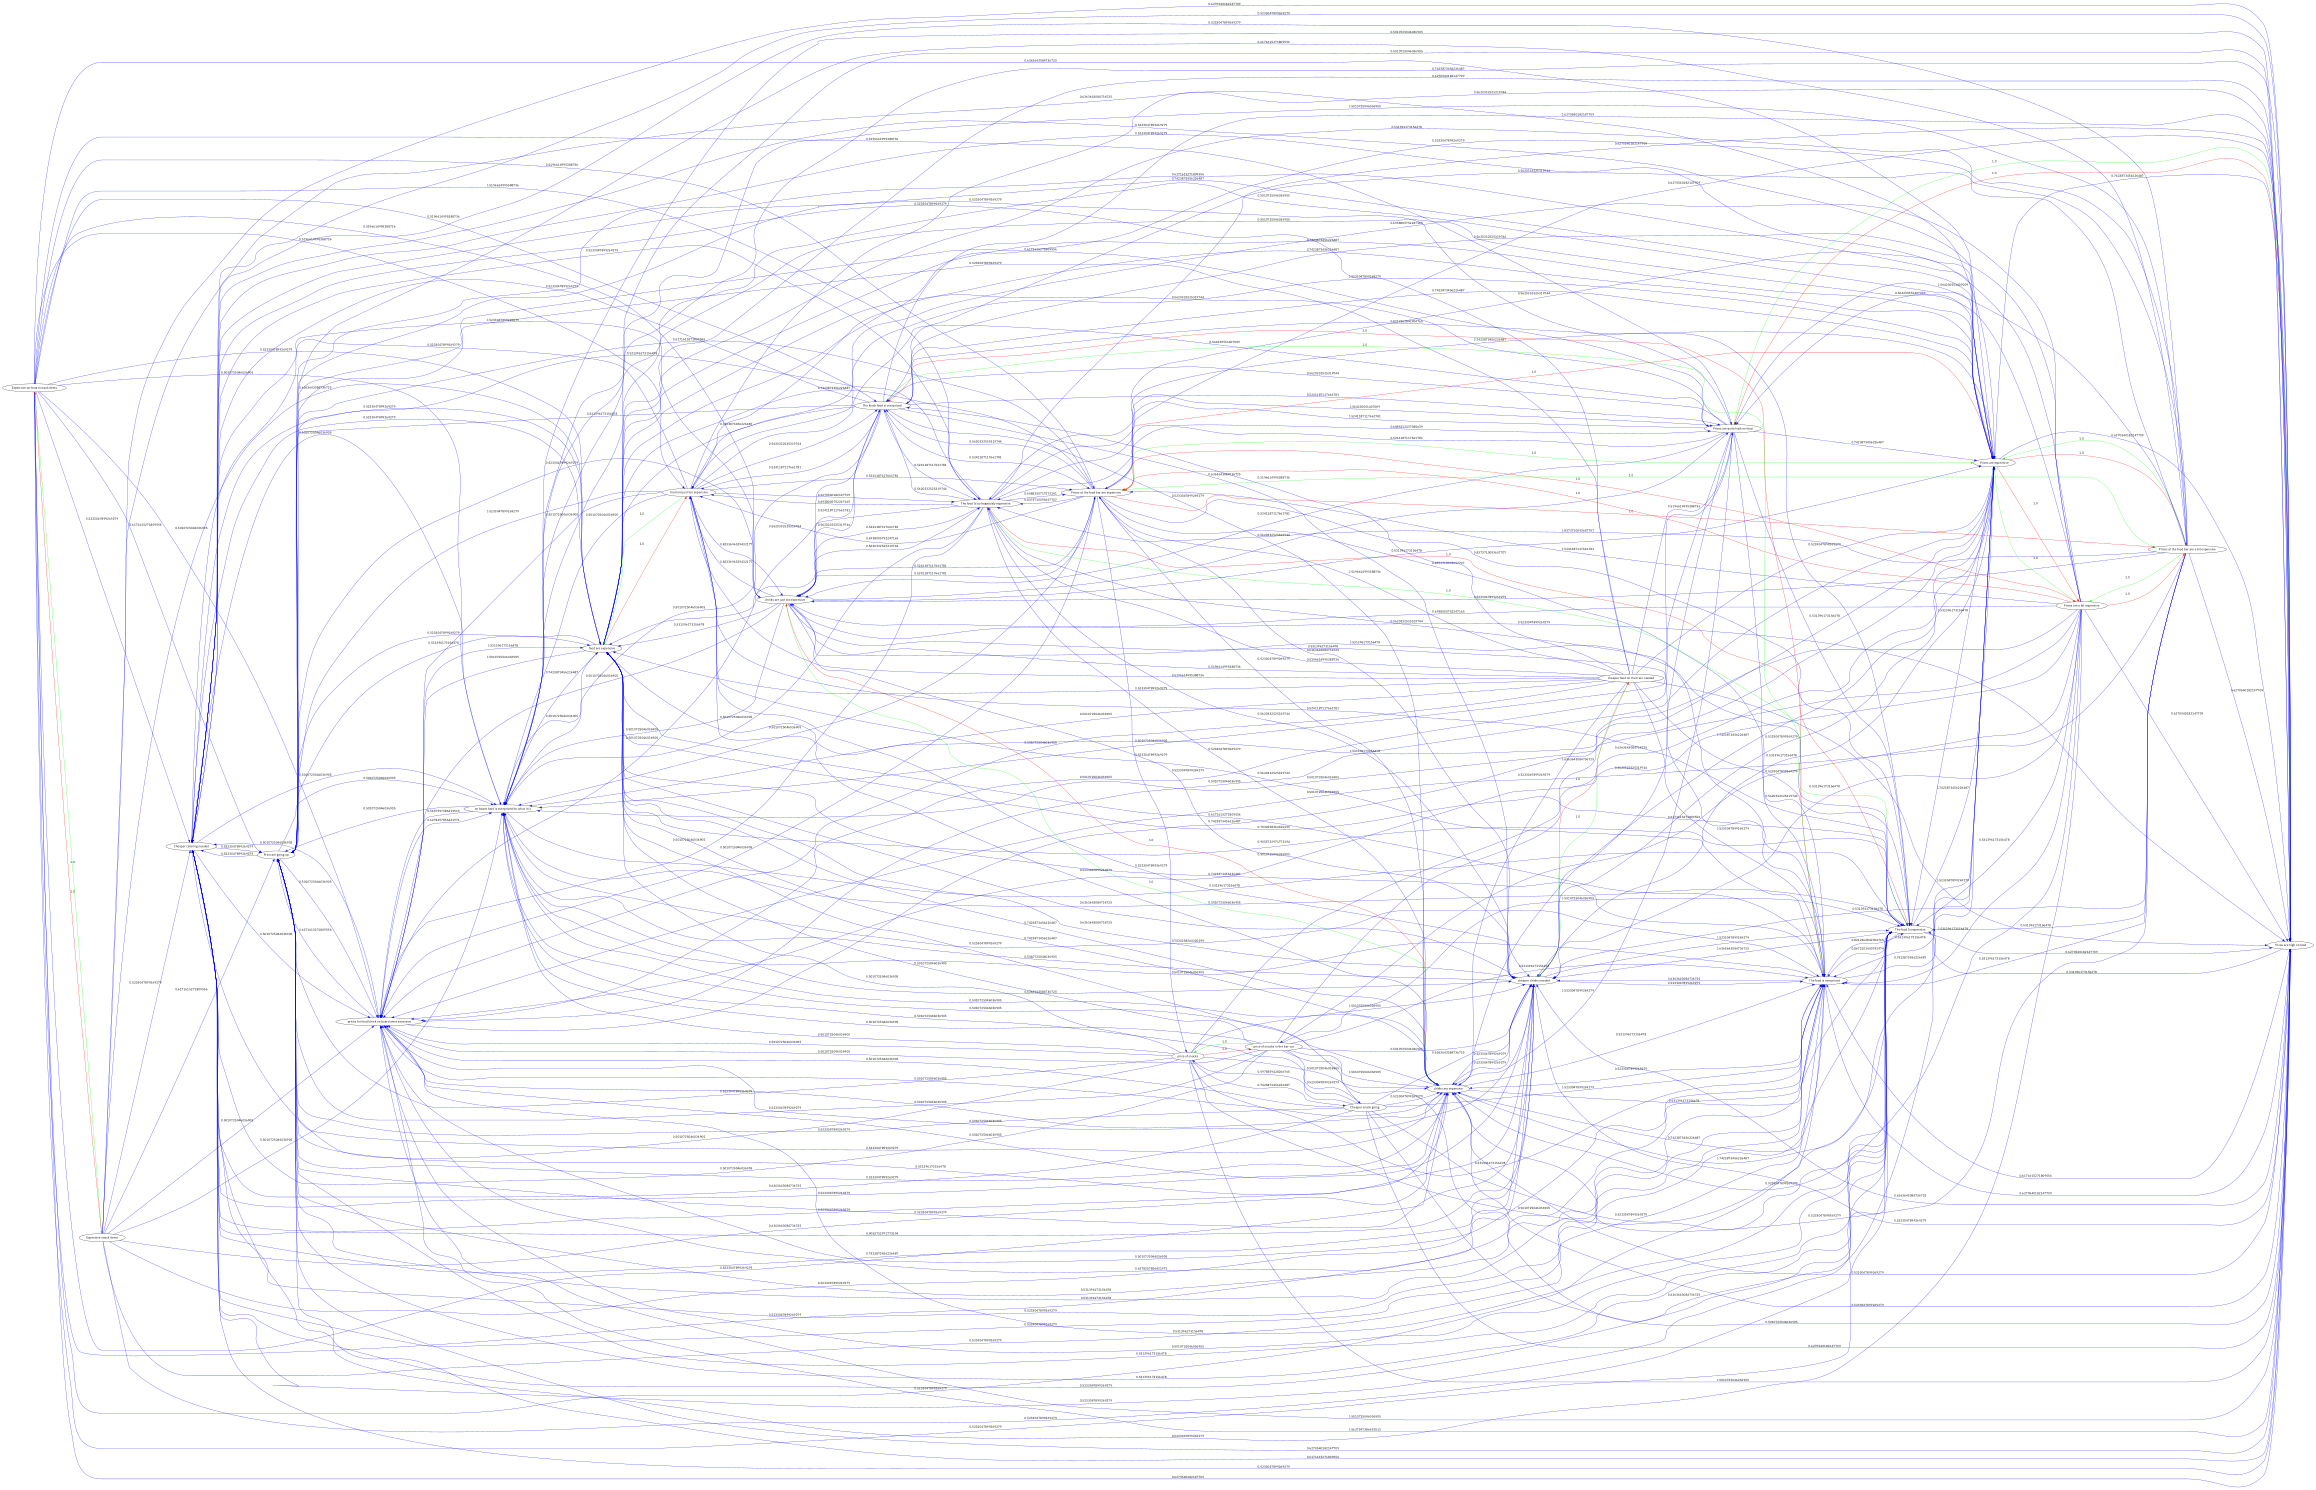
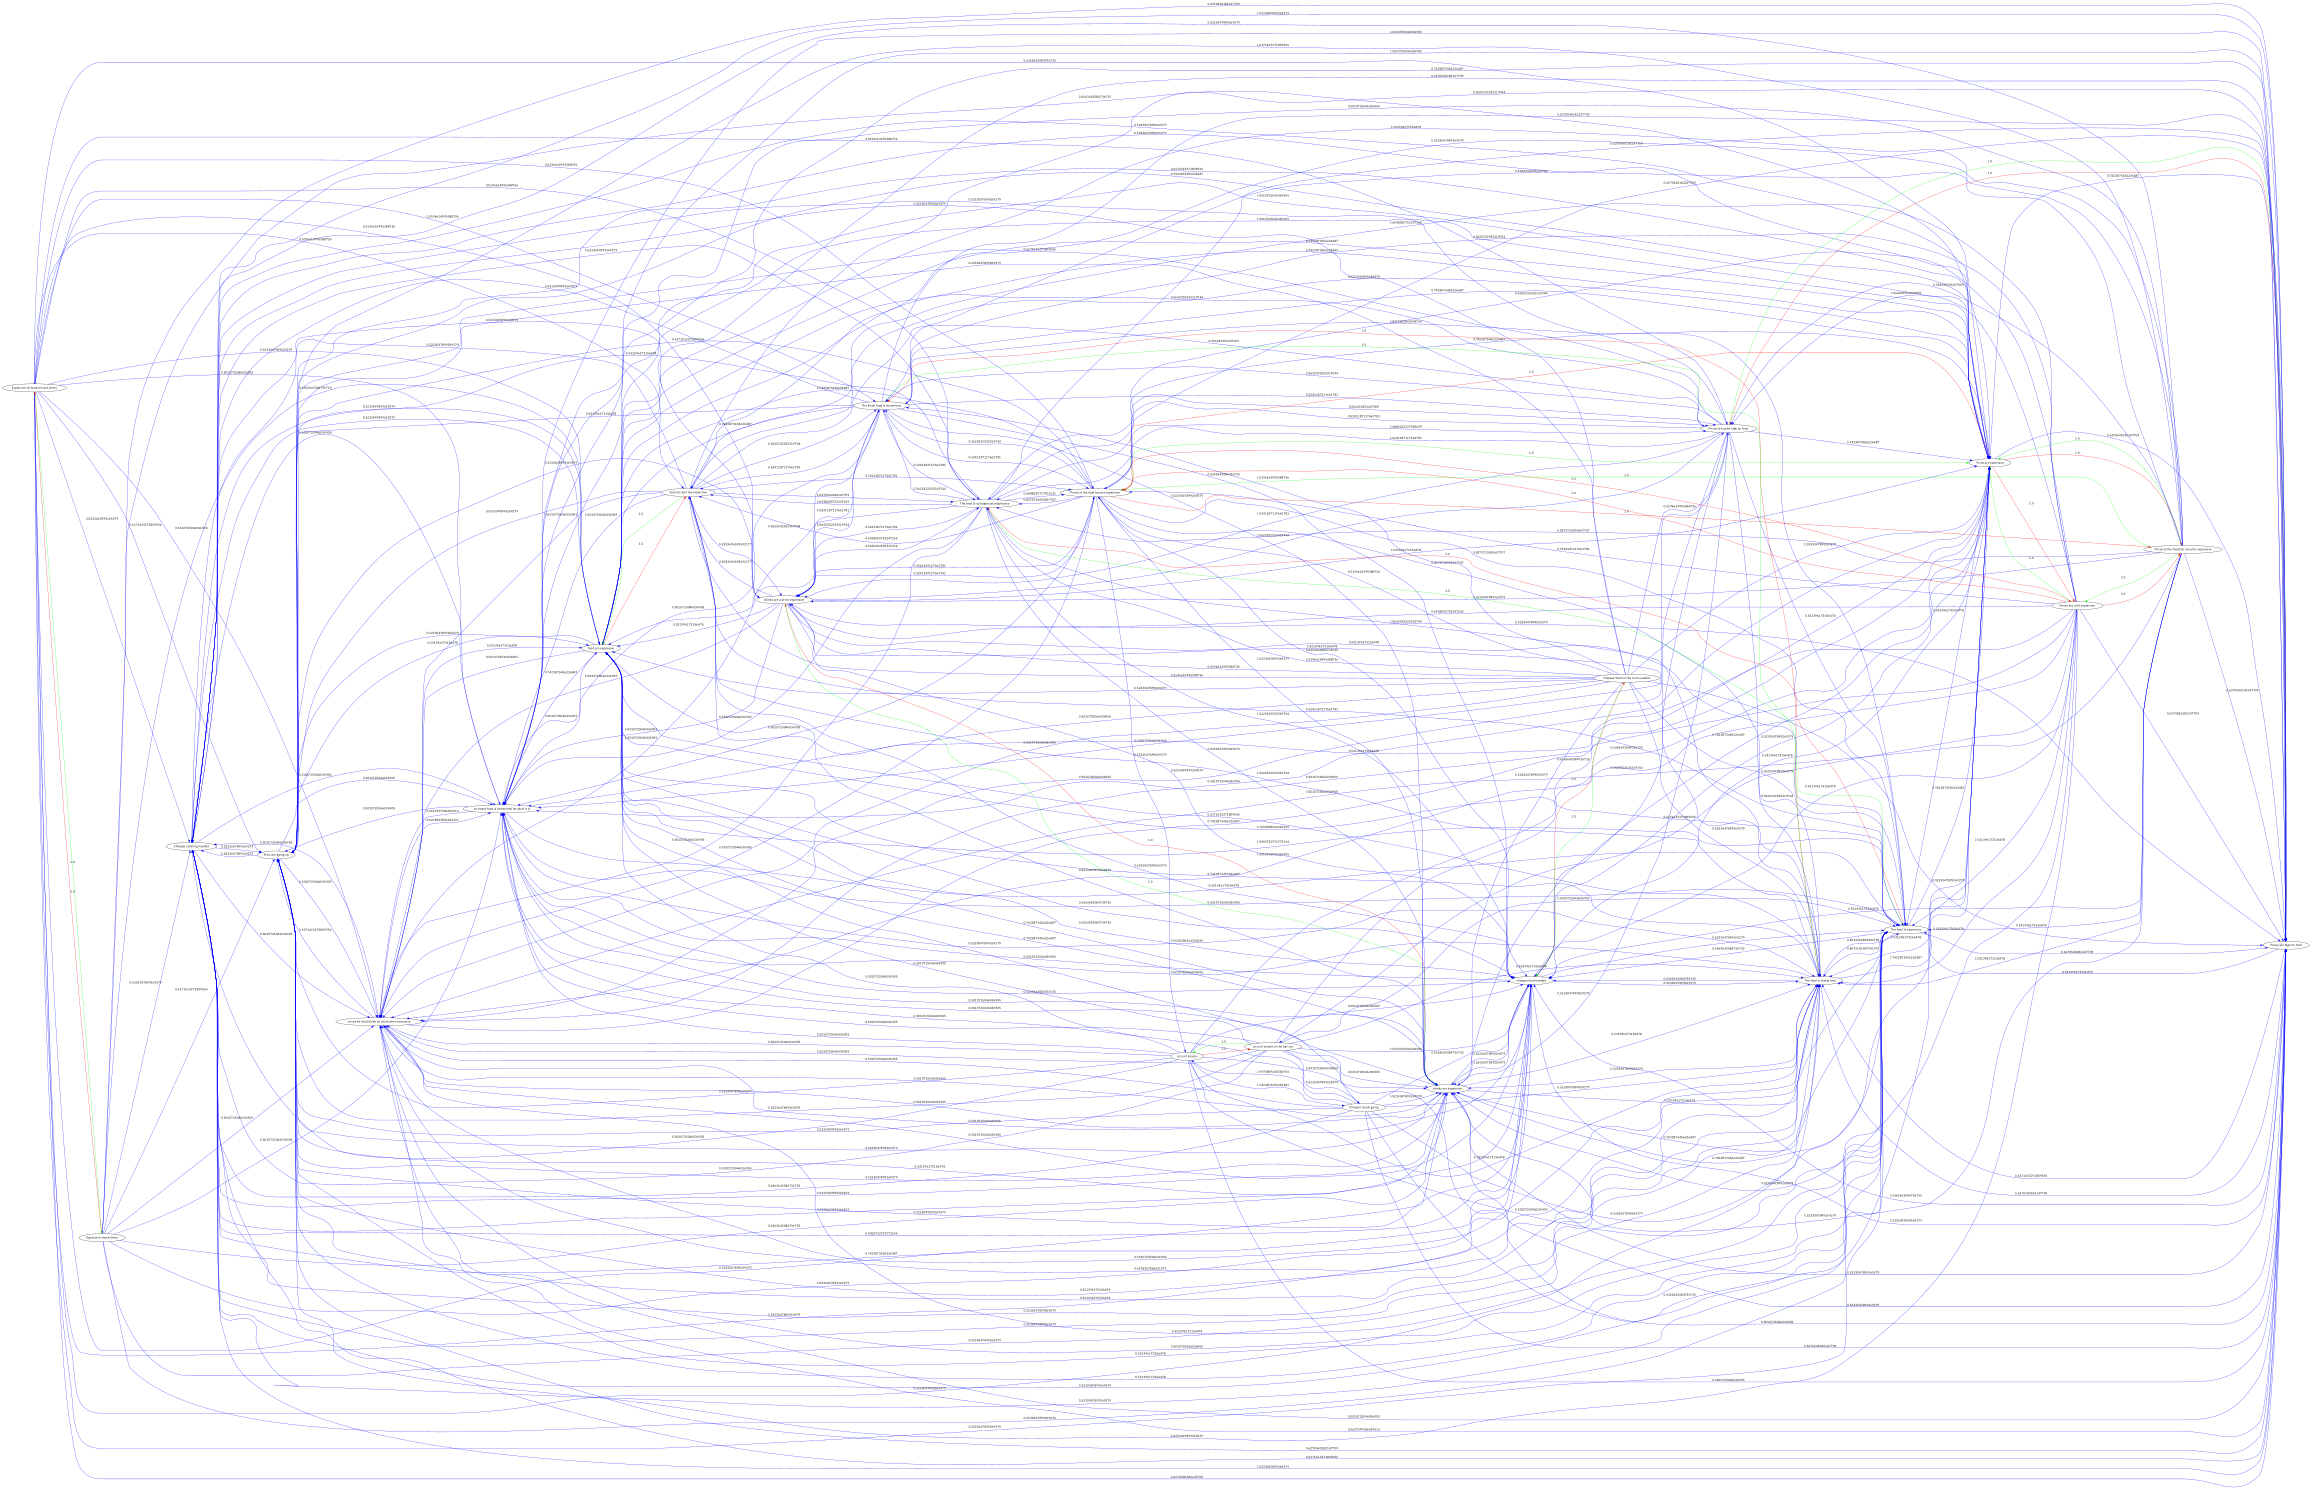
node "cheaper drinks needed": label "cheaper drinks needed" -> "cheaper food needed"
node "prices for food/drink on board were excessive": label "prices for food/drink on board were excessive" -> "prices for food/drink on drink were excessive"
